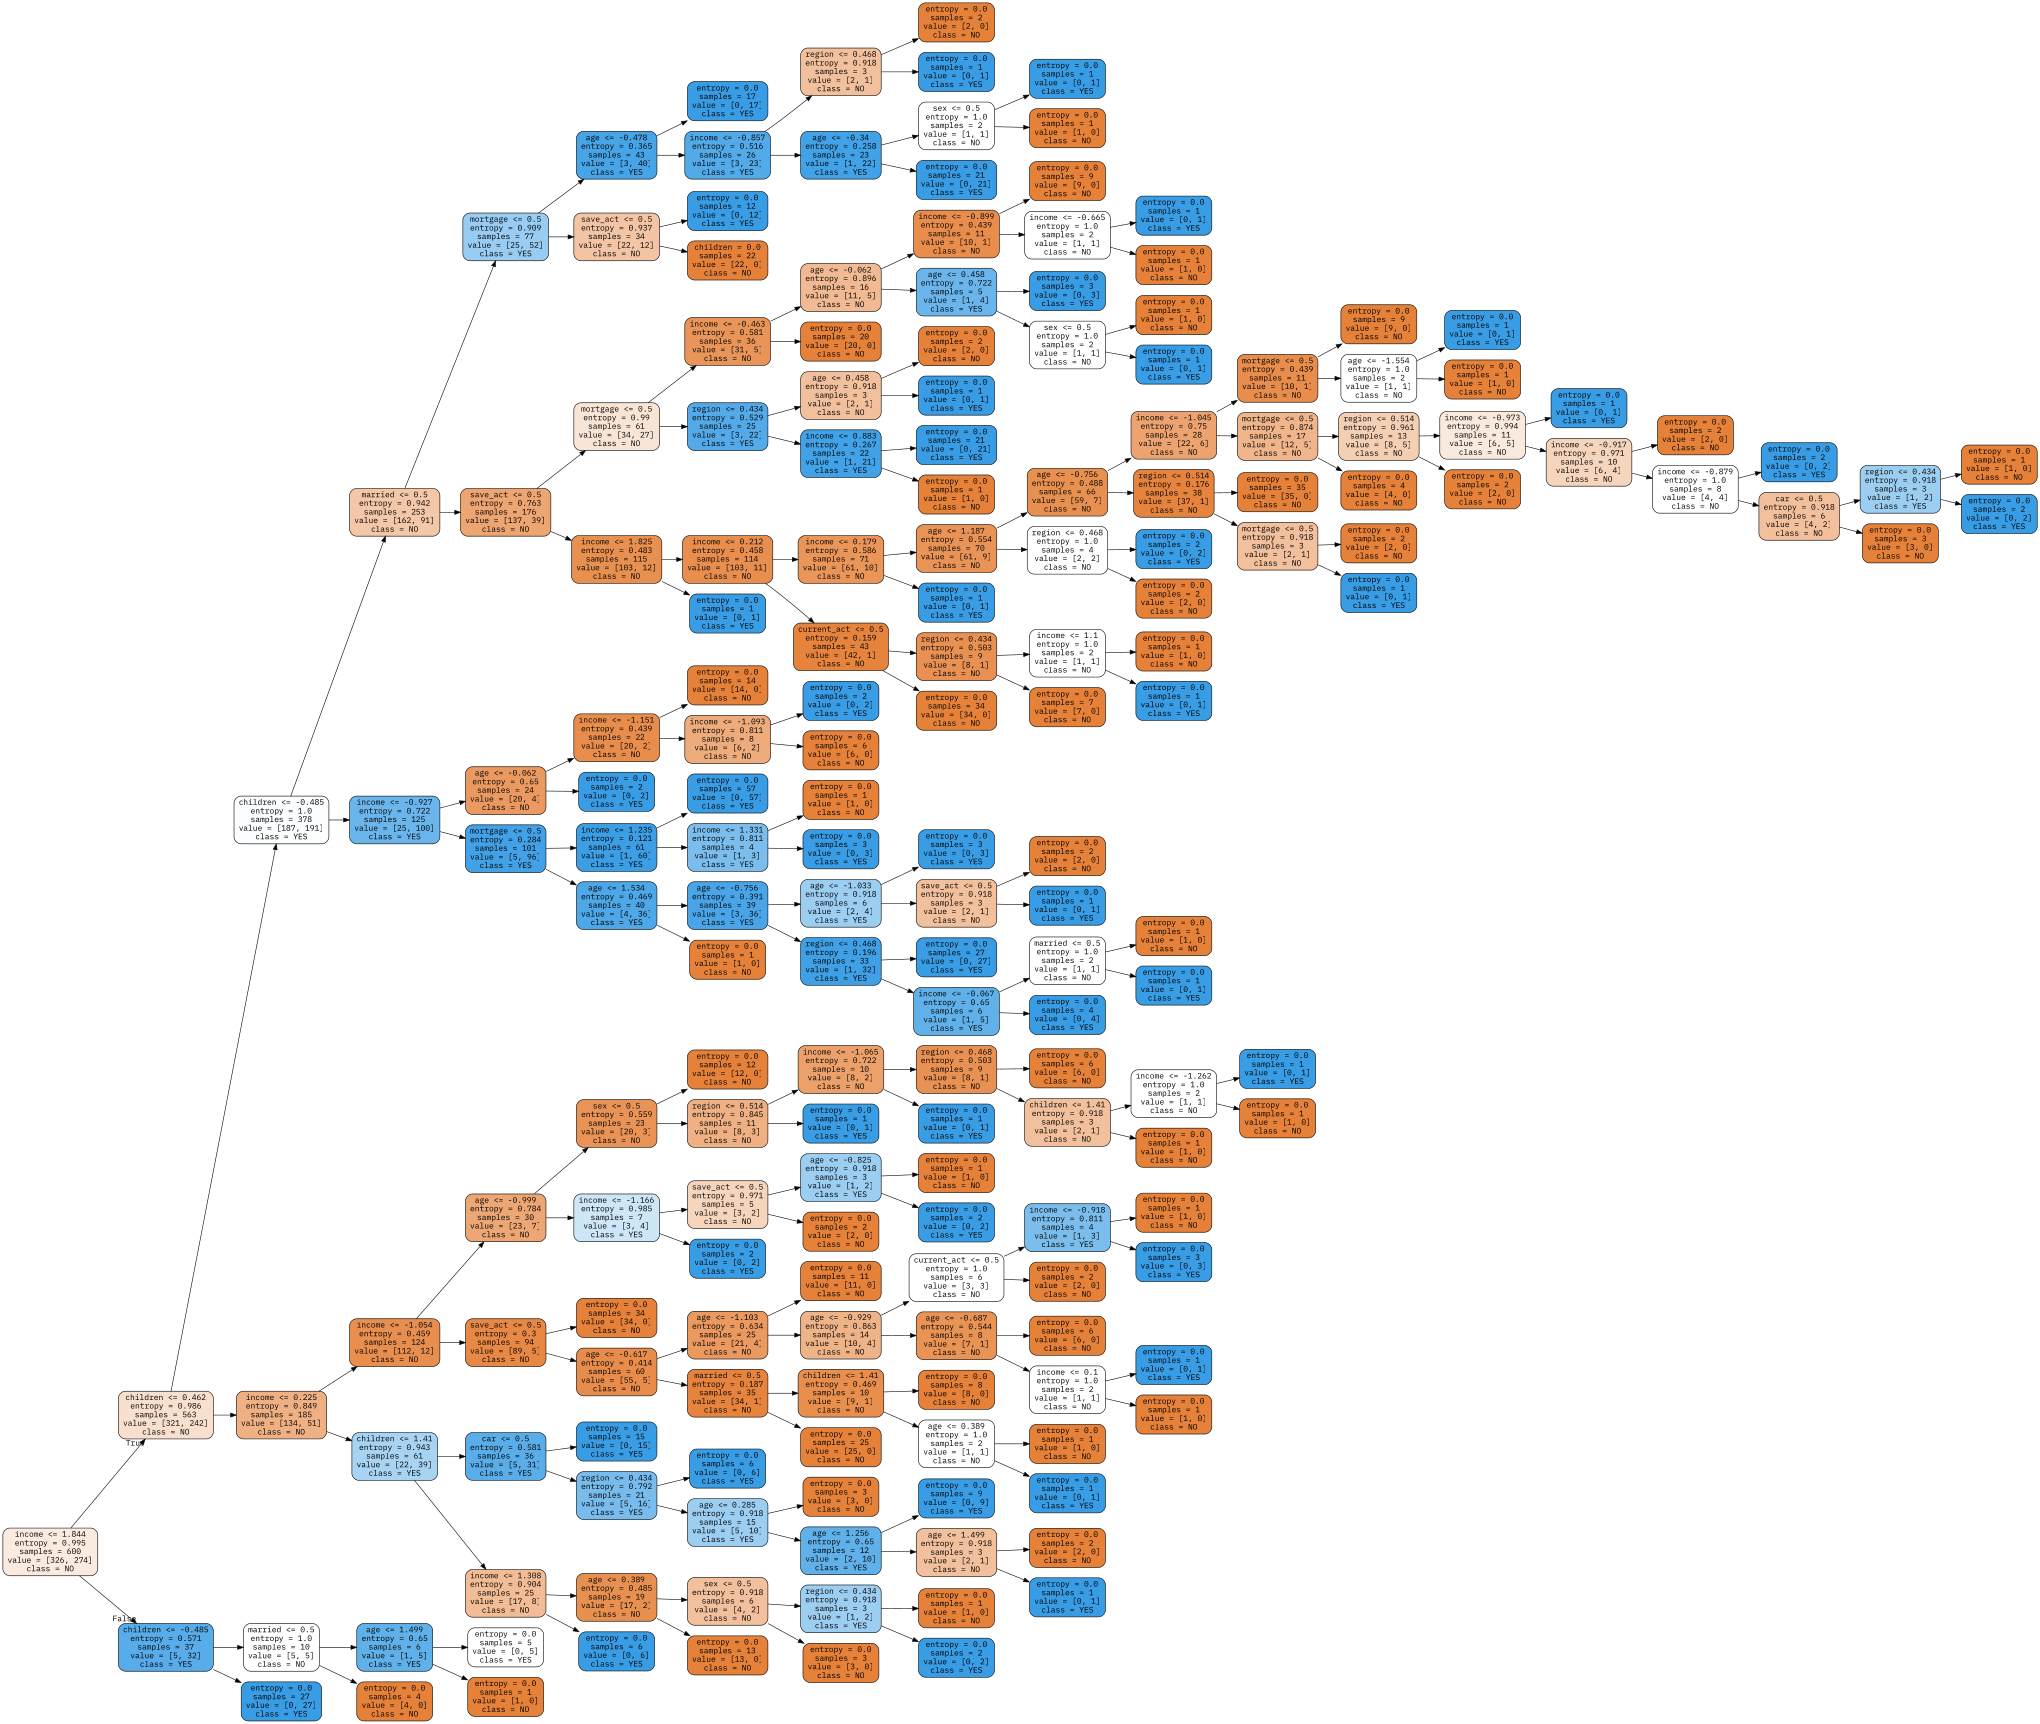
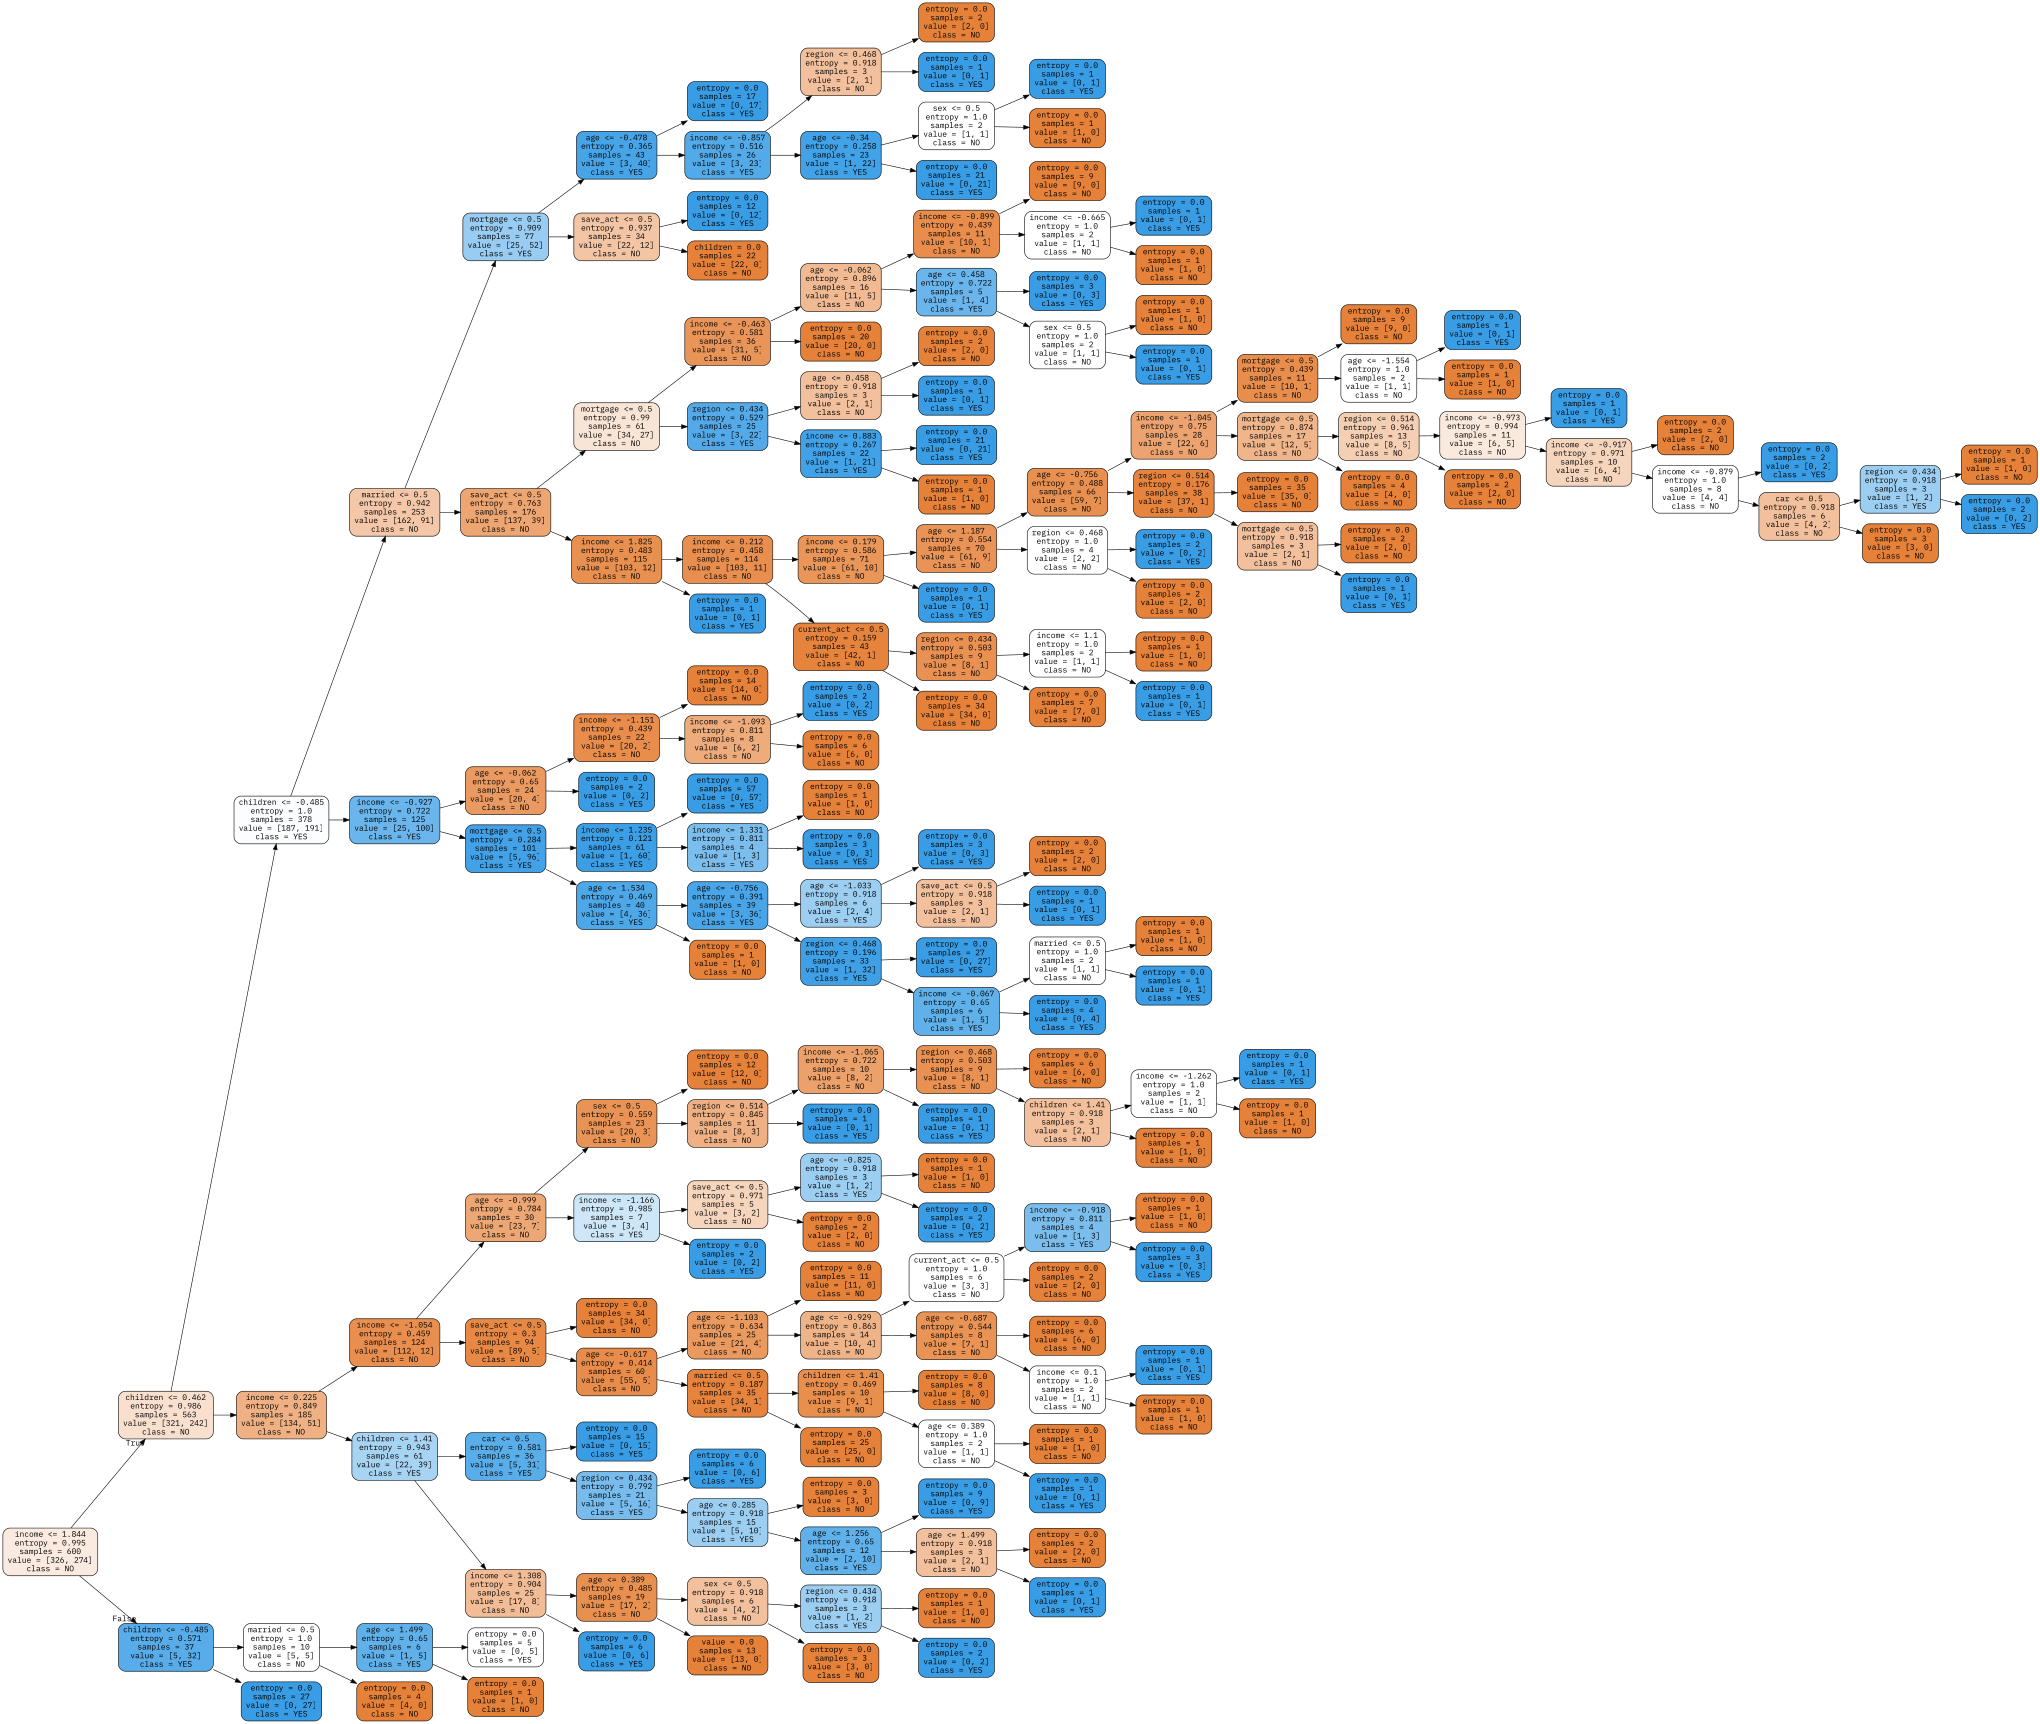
node "entropy = 0.0 samples = 13 value = [13, 0] class = NO": label "entropy = 0.0 samples = 13 value = [13, 0] class = NO" -> "value = 0.0 samples = 13 value = [13, 0] class = NO"
